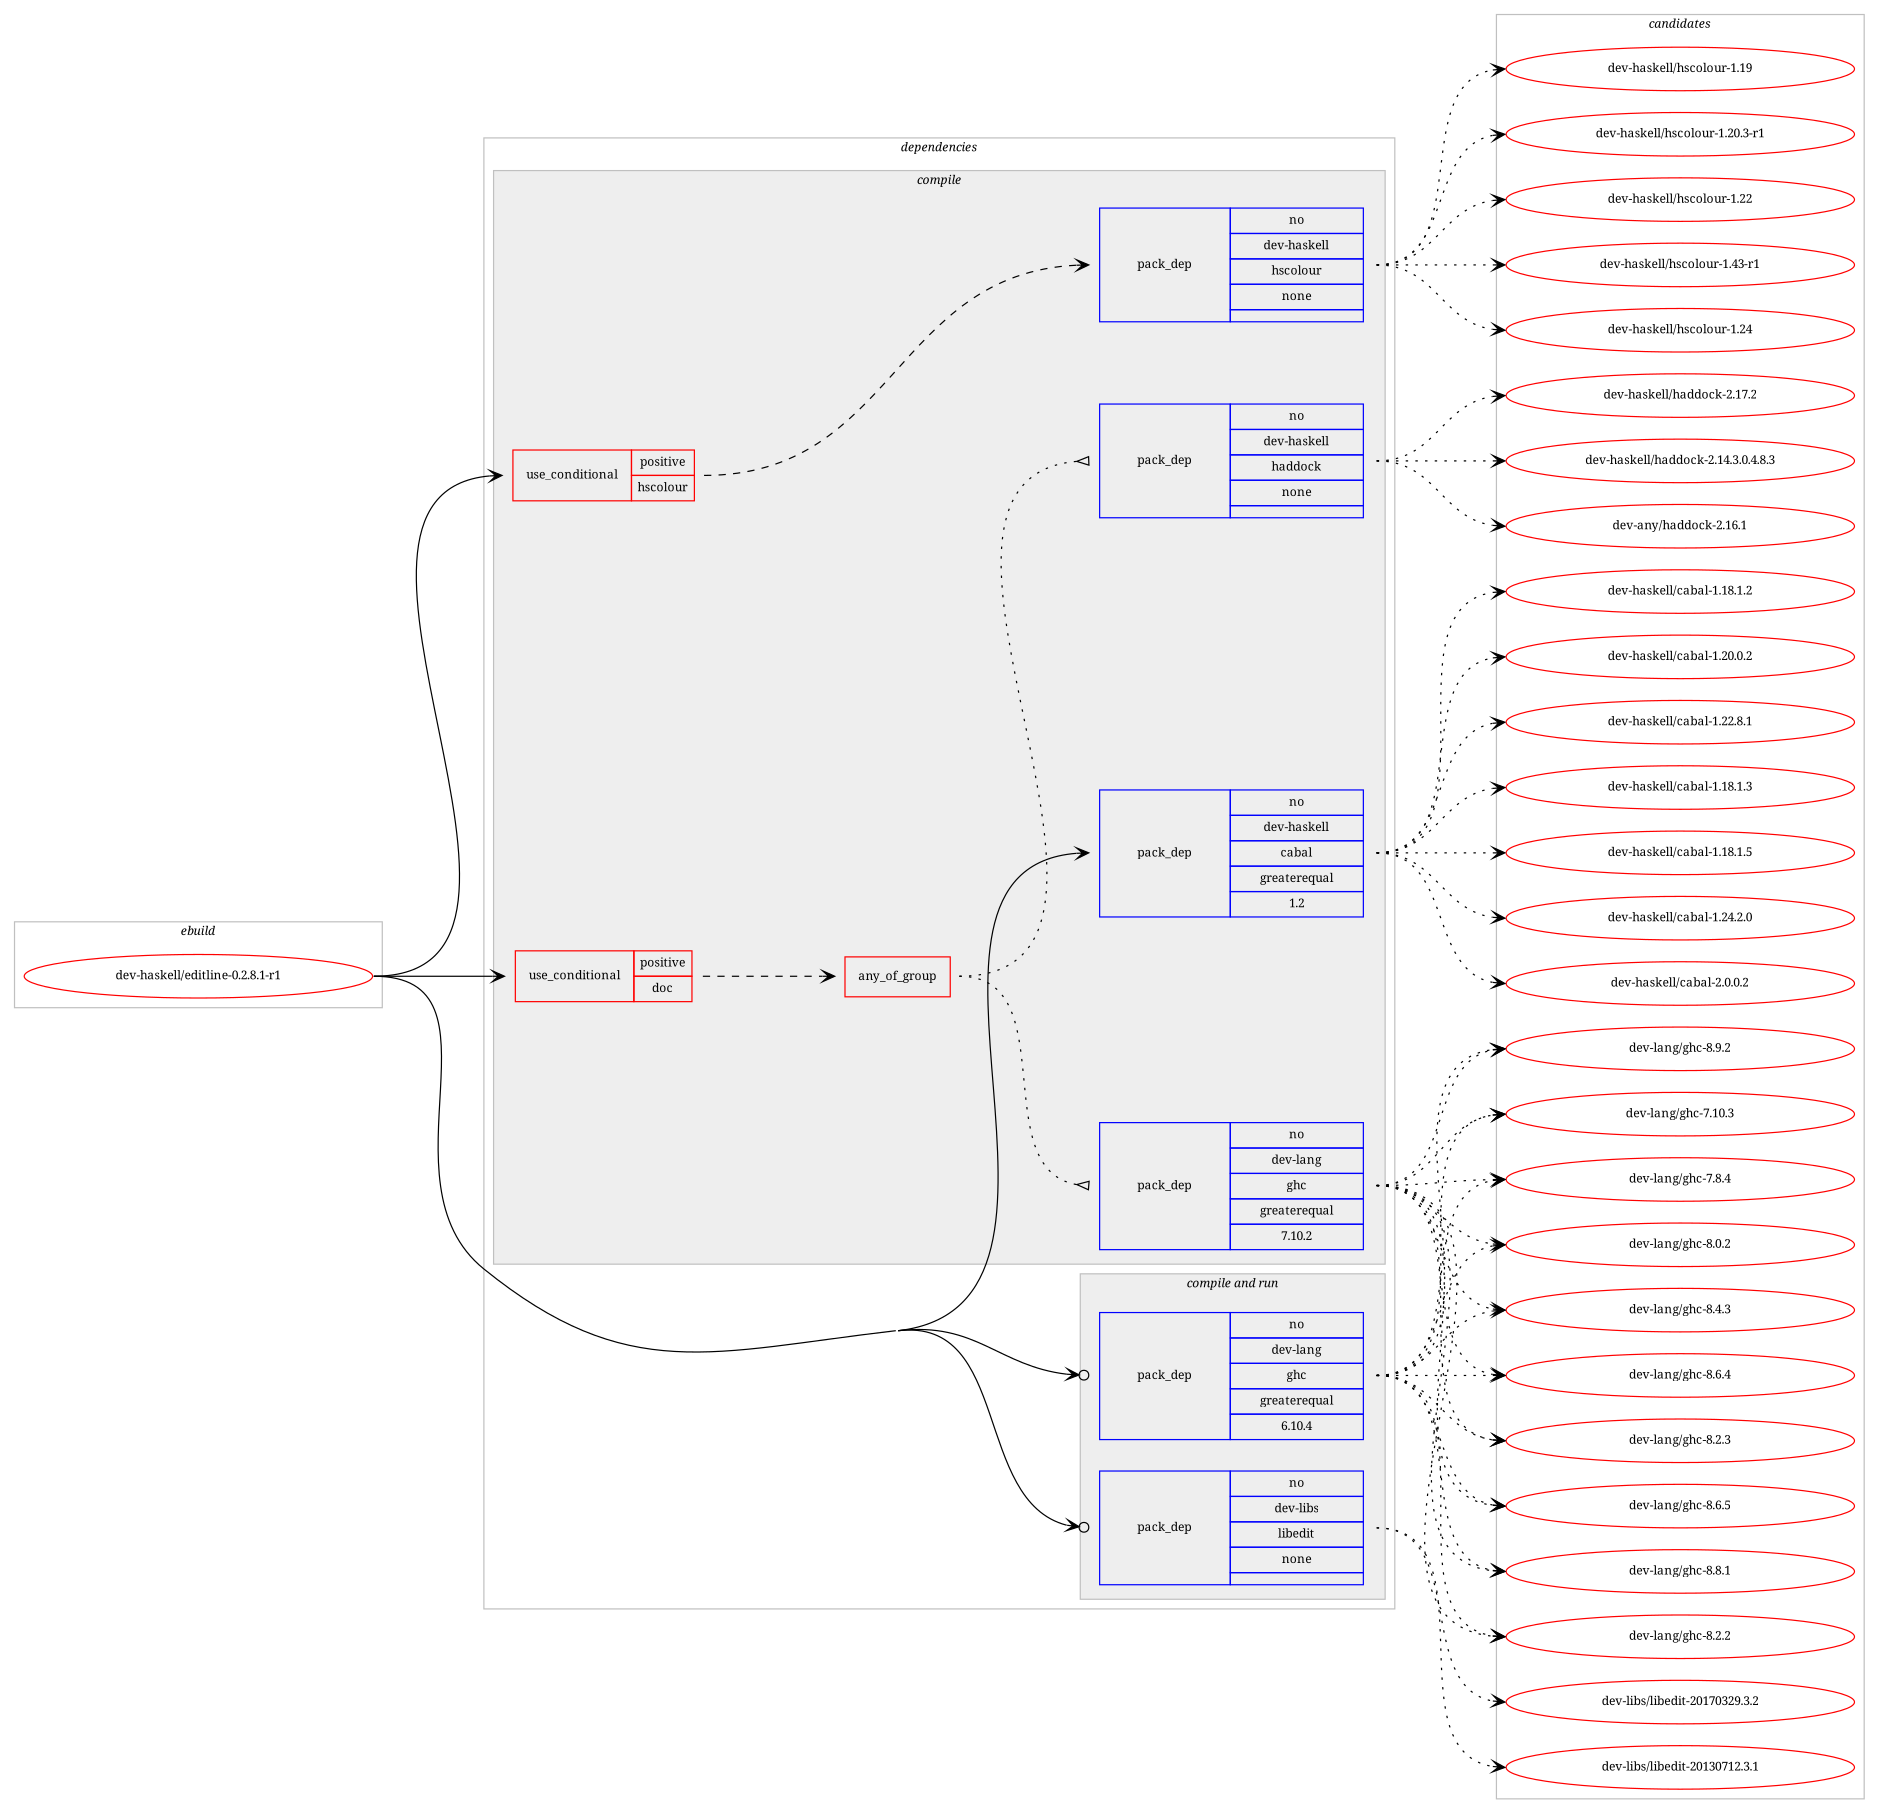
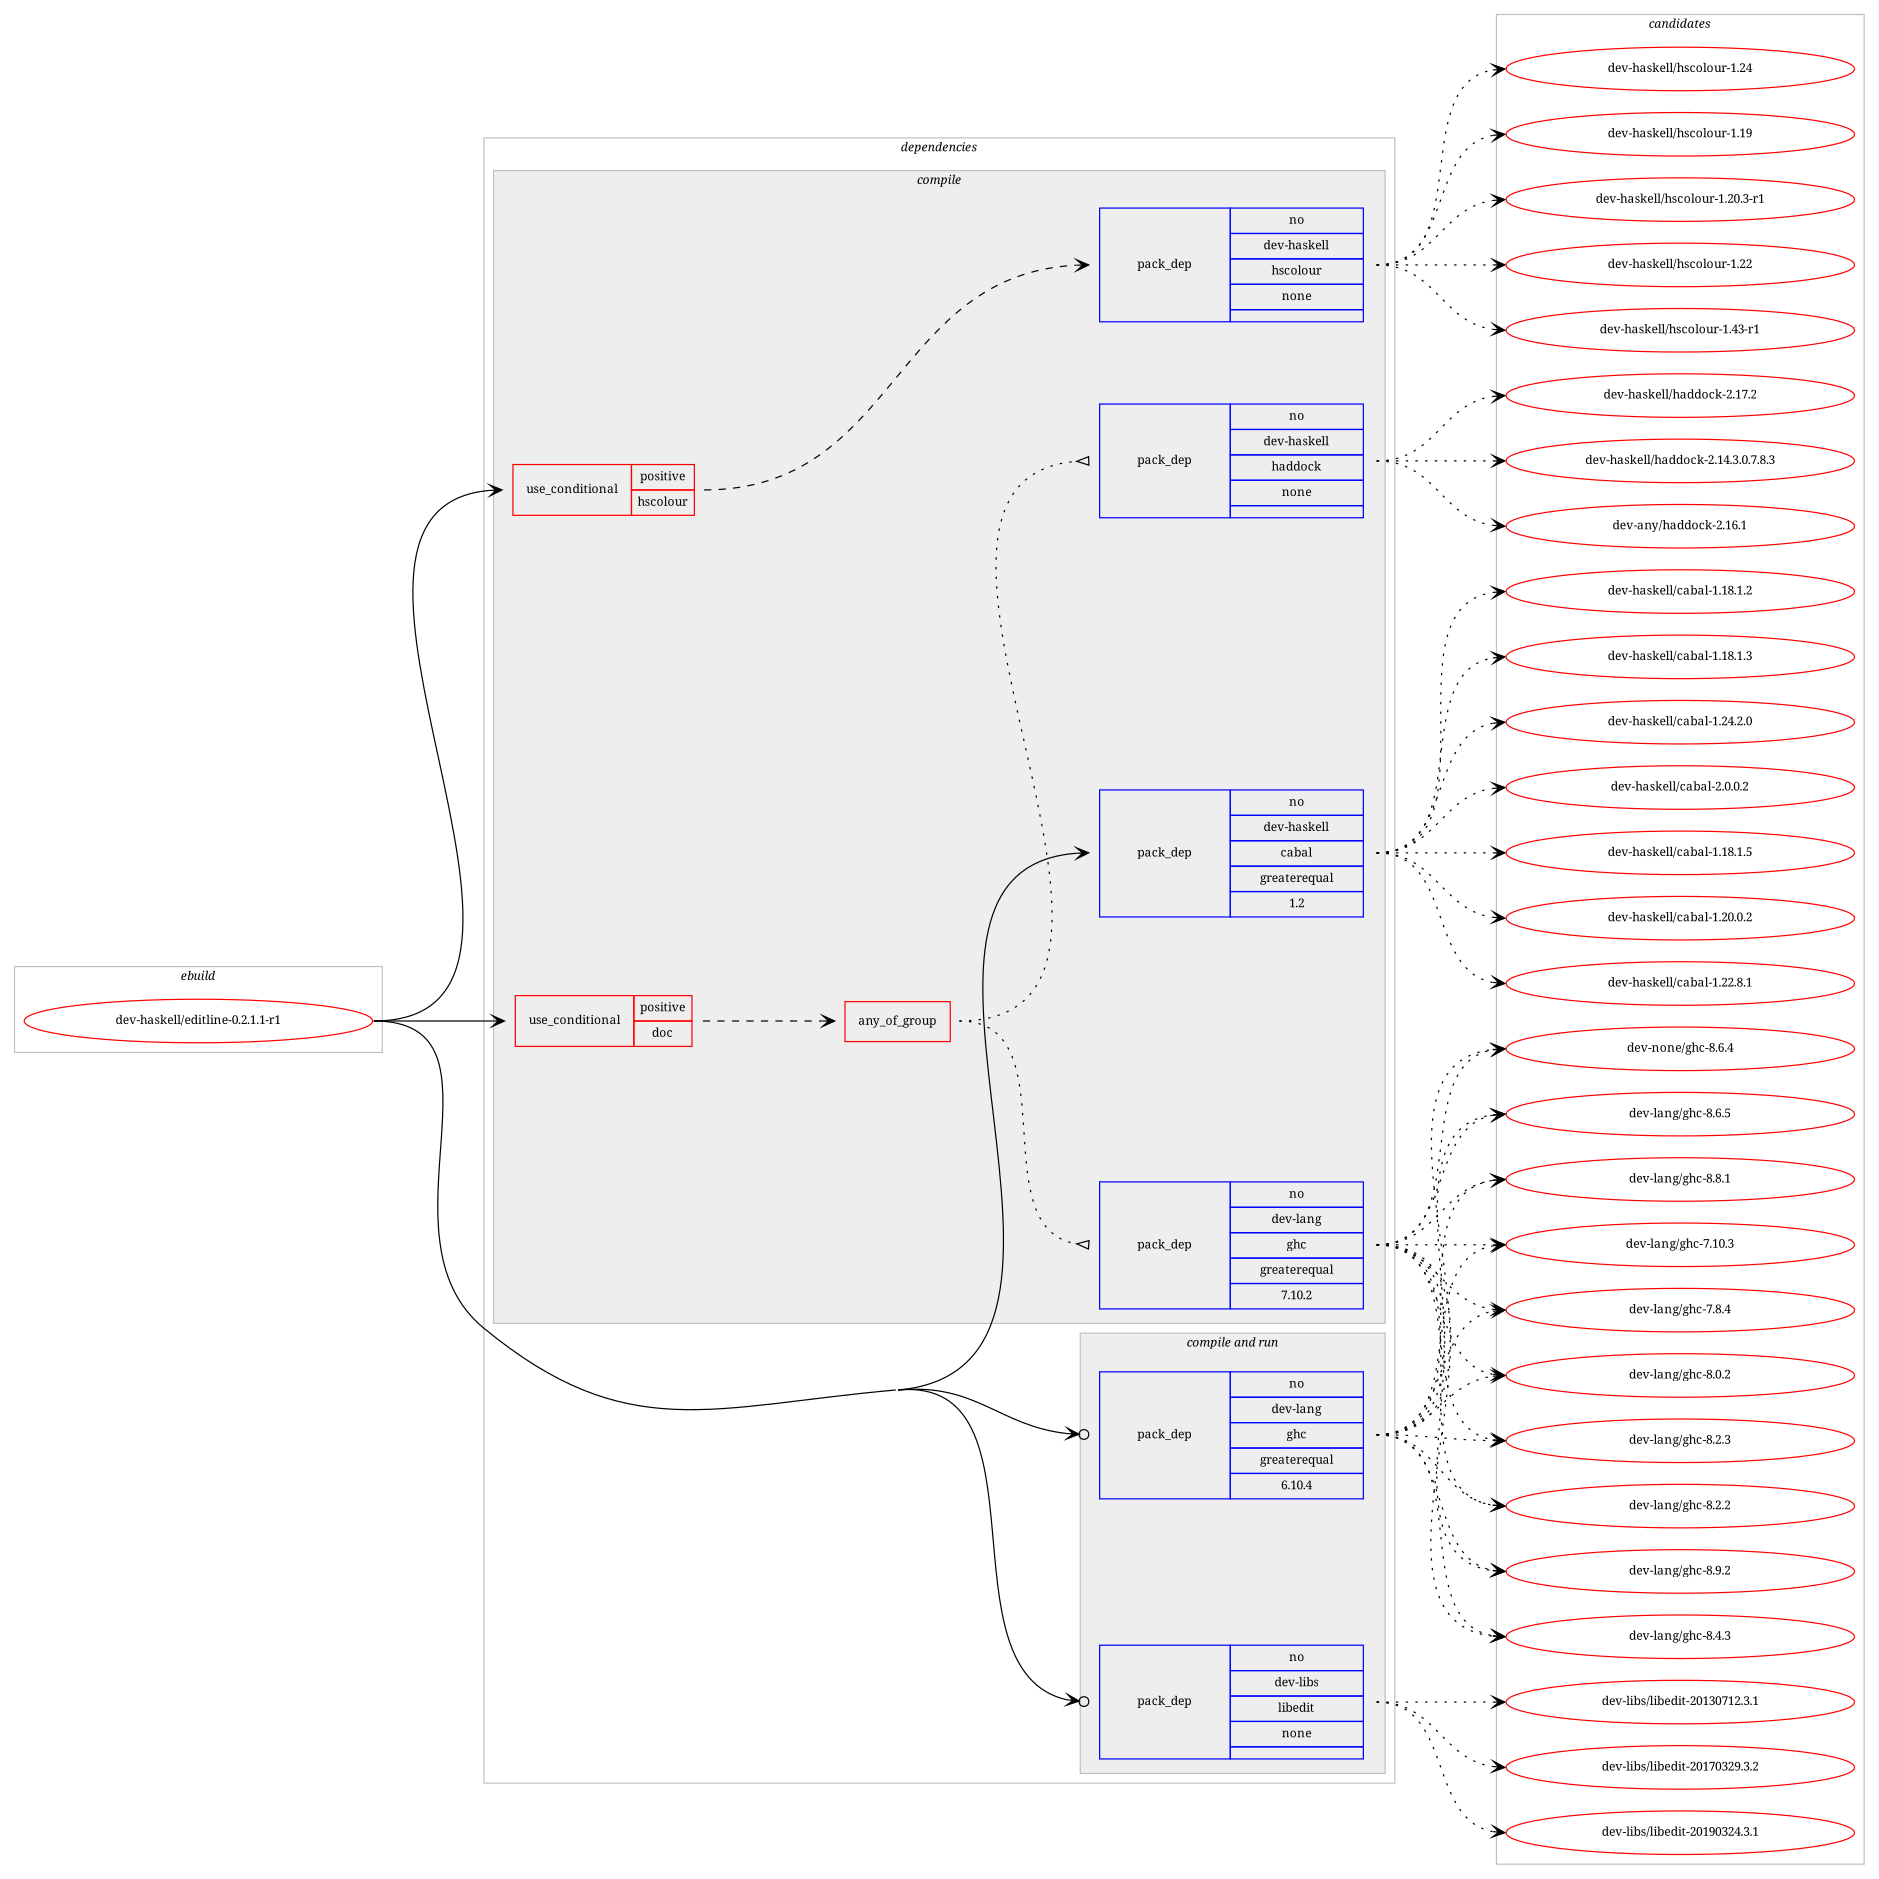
node "dev-haskell/haddock-2.14.3.0.4.8.3": label "dev-haskell/haddock-2.14.3.0.4.8.3" -> "dev-haskell/haddock-2.14.3.0.7.8.3"
node "dev-haskell/editline-0.2.8.1-r1": label "dev-haskell/editline-0.2.8.1-r1" -> "dev-haskell/editline-0.2.1.1-r1"
node "dev-lang/ghc-8.6.4": label "dev-lang/ghc-8.6.4" -> "dev-none/ghc-8.6.4"
node "dev-libs/libedit-20190324.3.1": added
